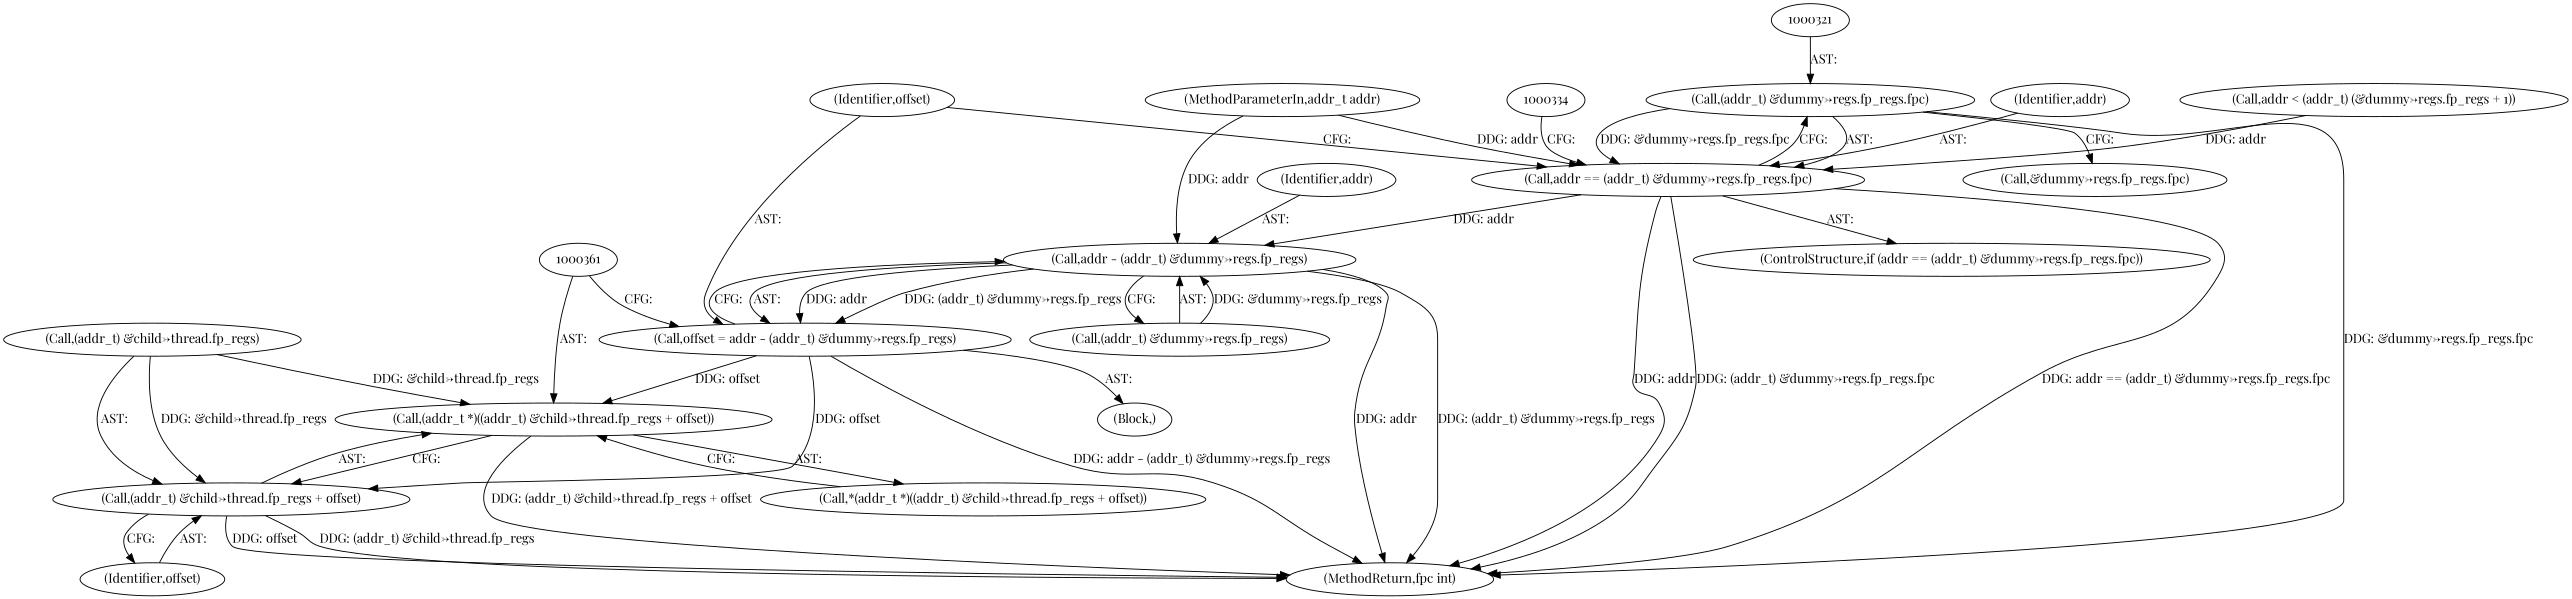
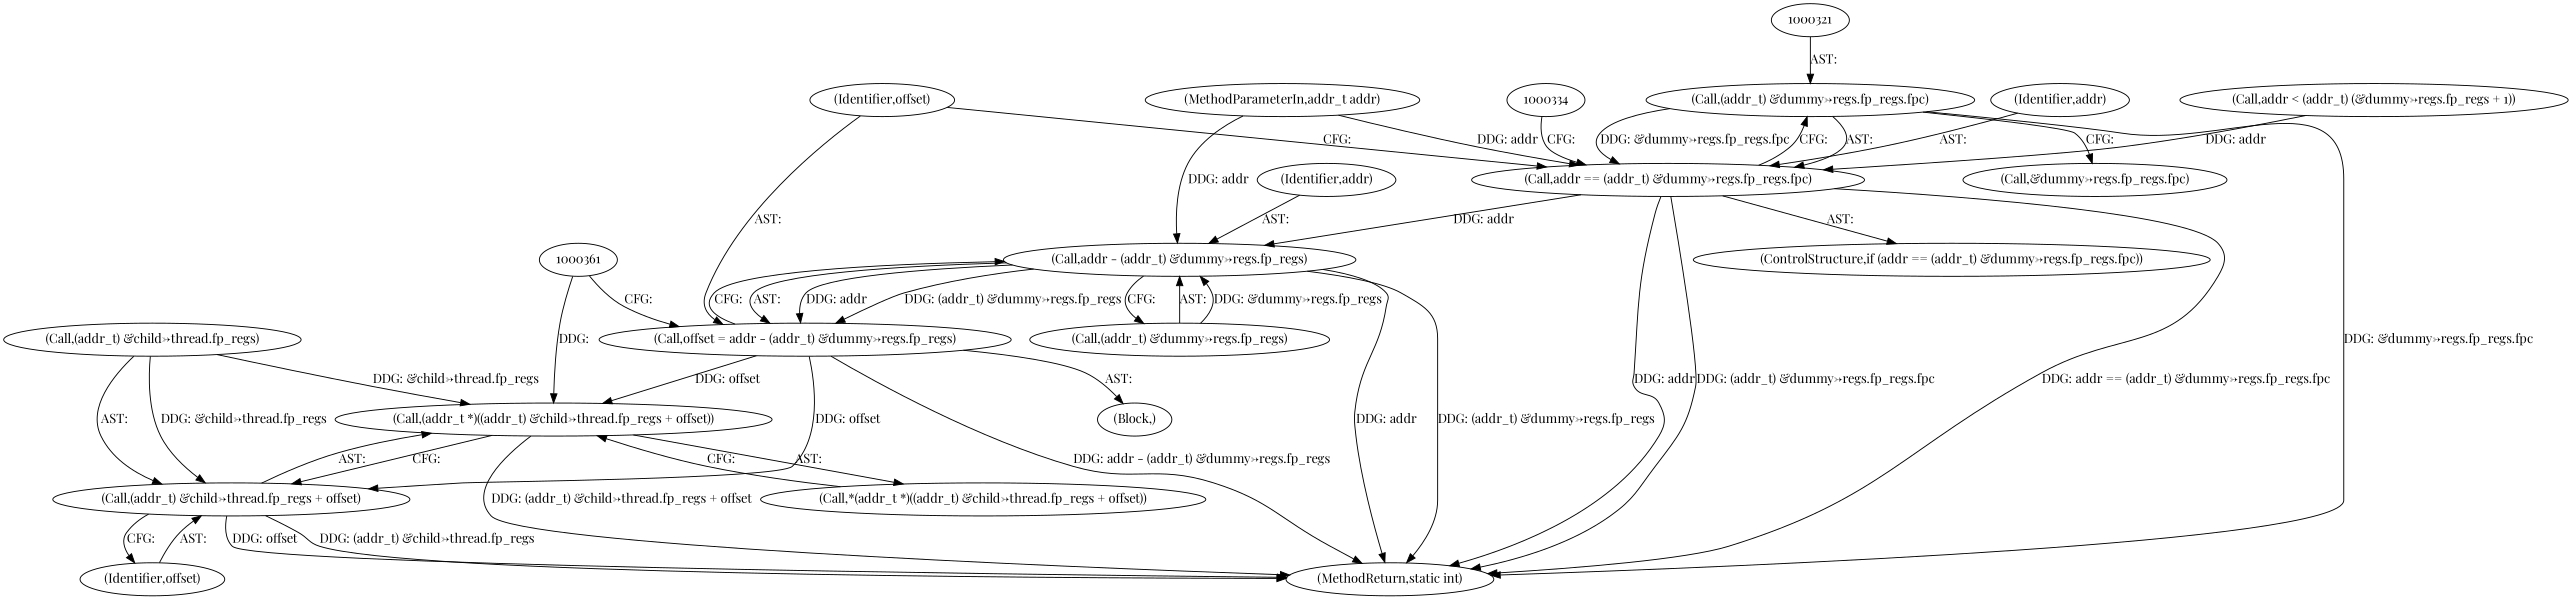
edge "1000361" -> "(Call,(addr_t *)((addr_t) &child->thread.fp_regs + offset))": label "AST: " -> "DDG: "
node "(MethodReturn,fpc int)": label "(MethodReturn,fpc int)" -> "(MethodReturn,static int)"
